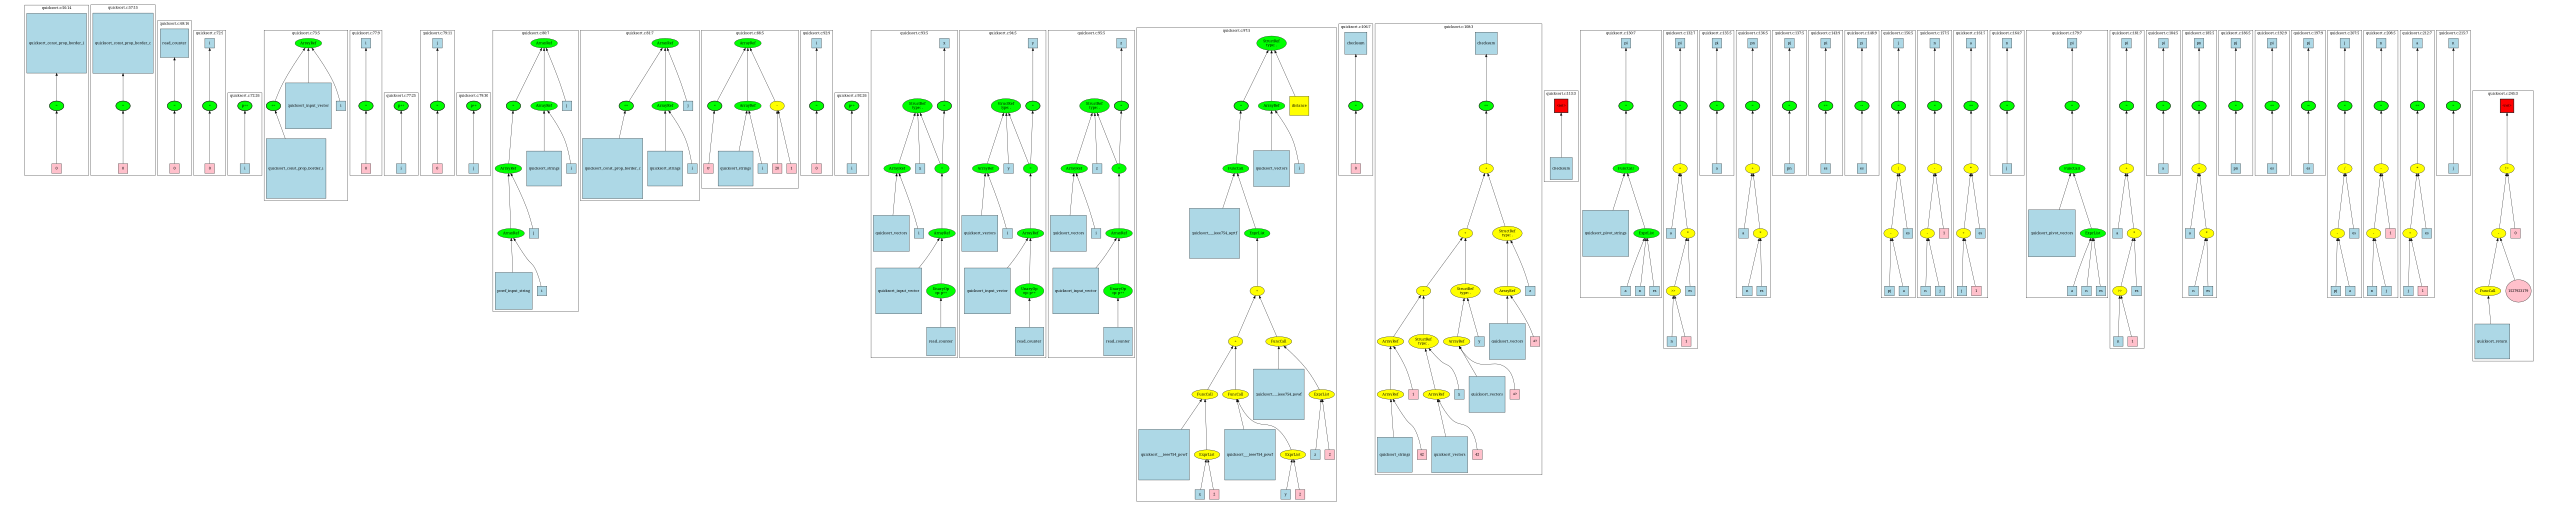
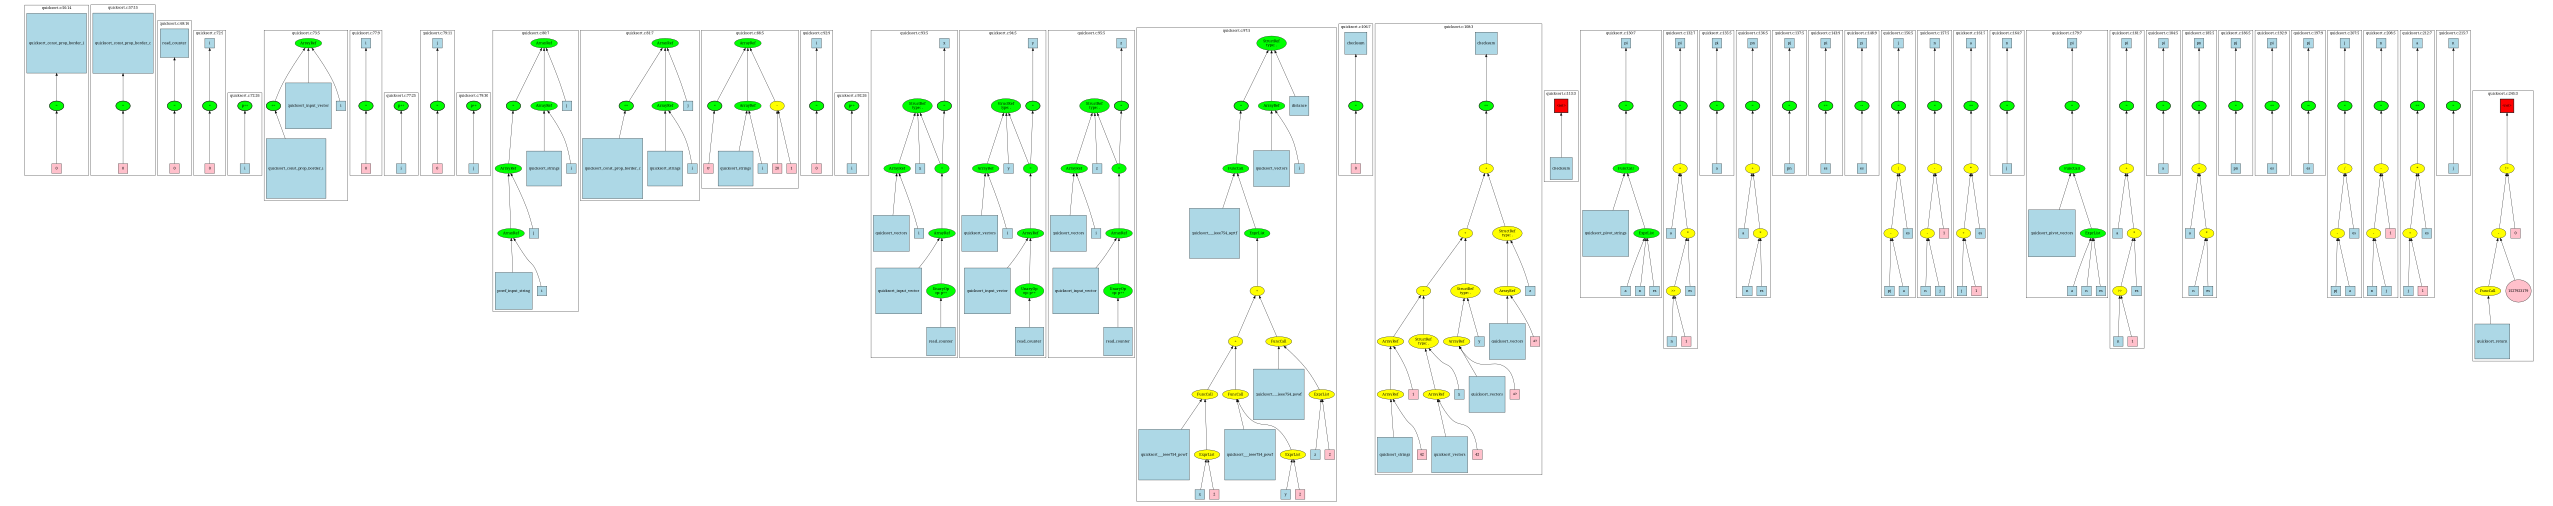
node "distance": fillcolor yellow -> lightblue
